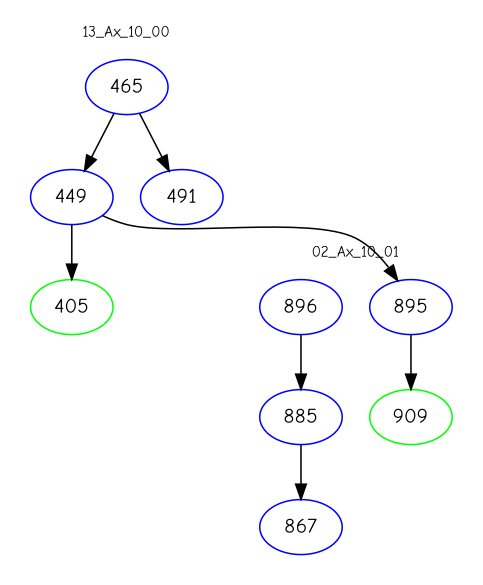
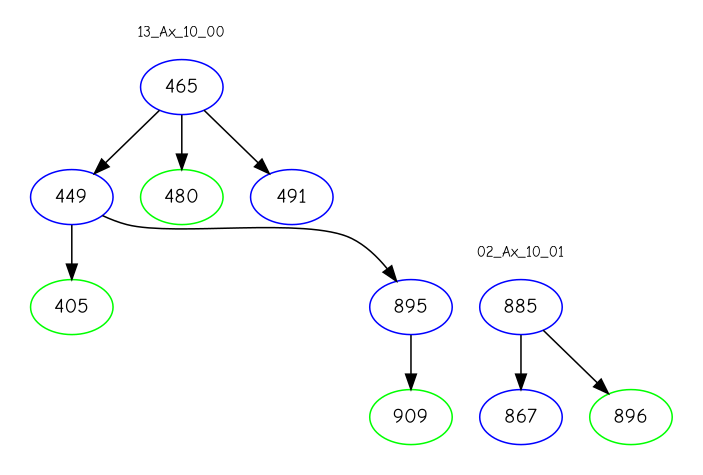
node "480": added
node "896": color blue -> green
edge "896" -> "885": reversed
